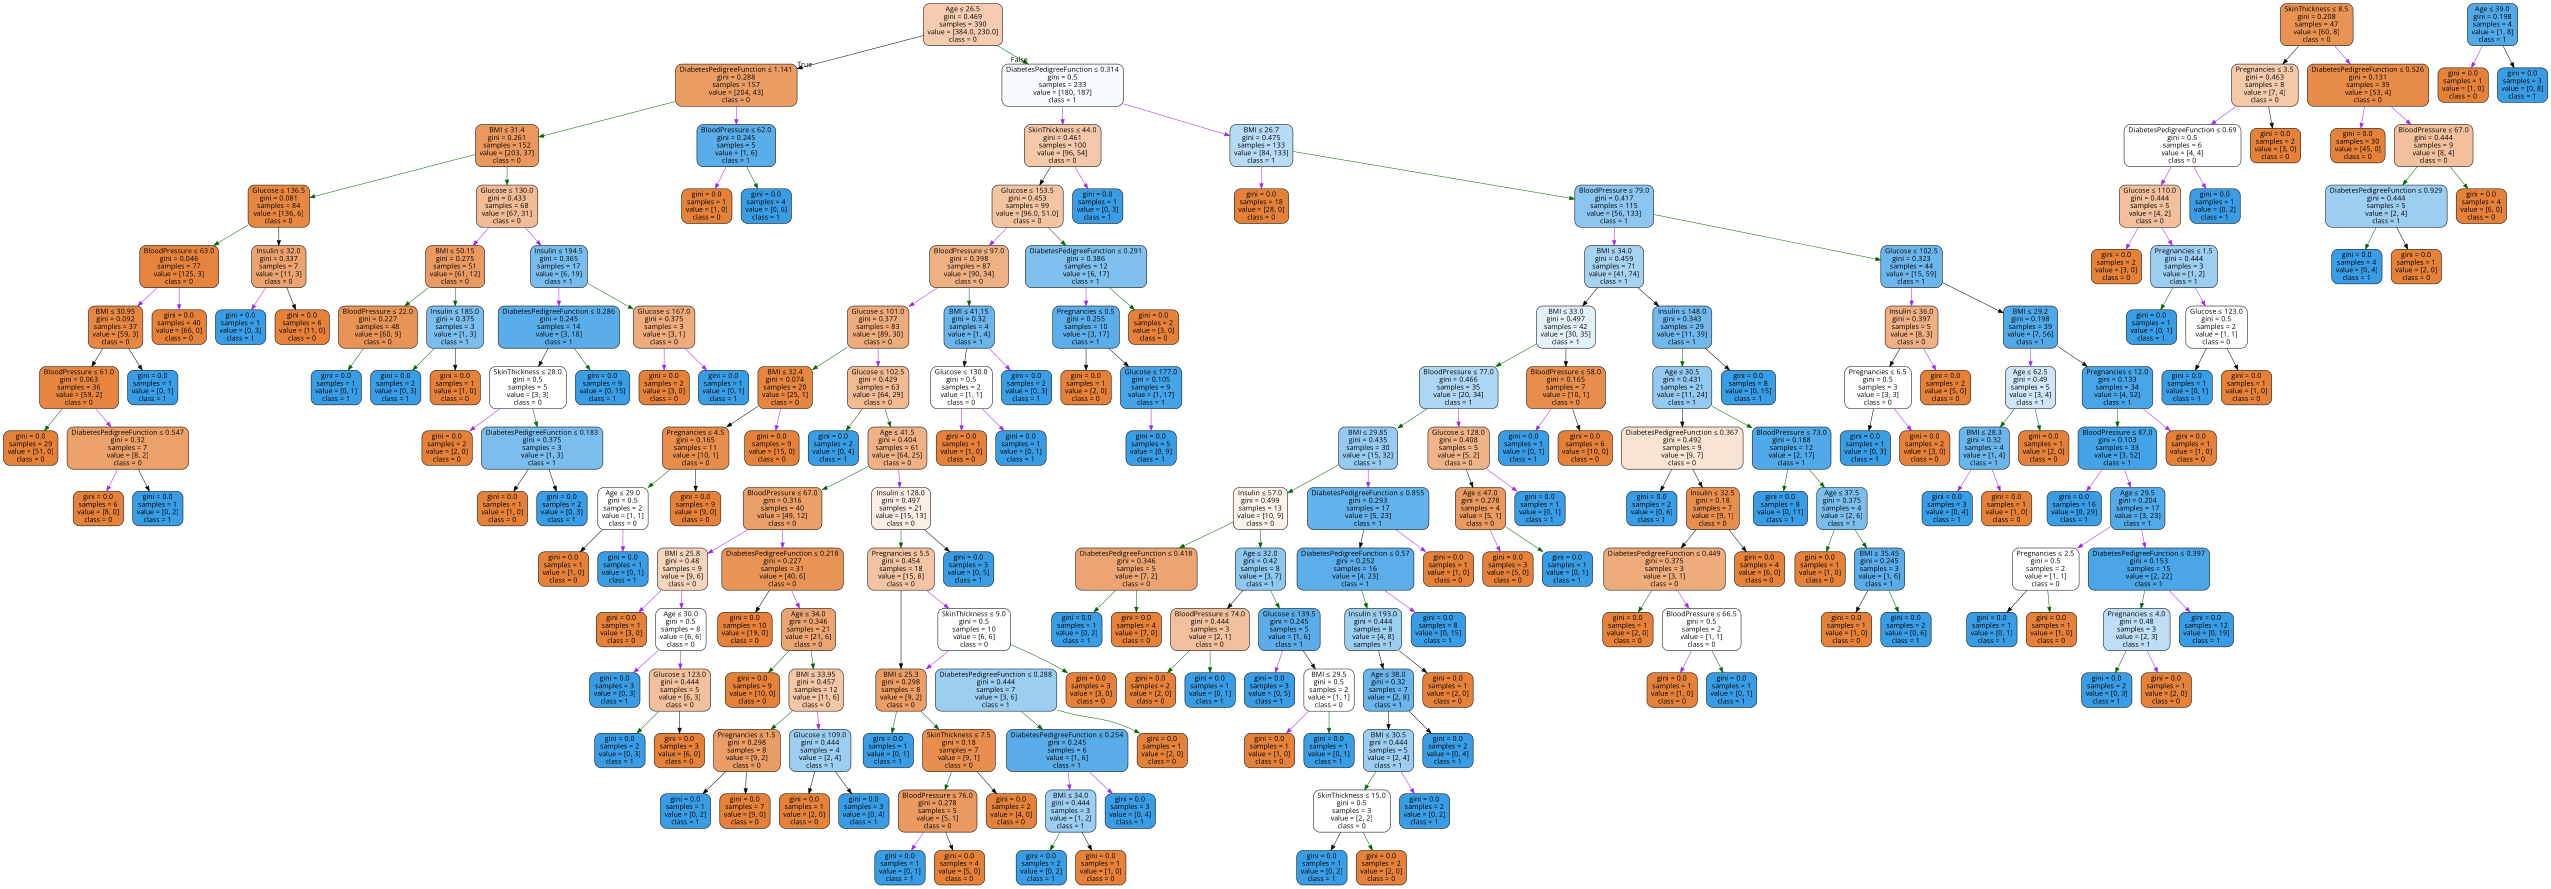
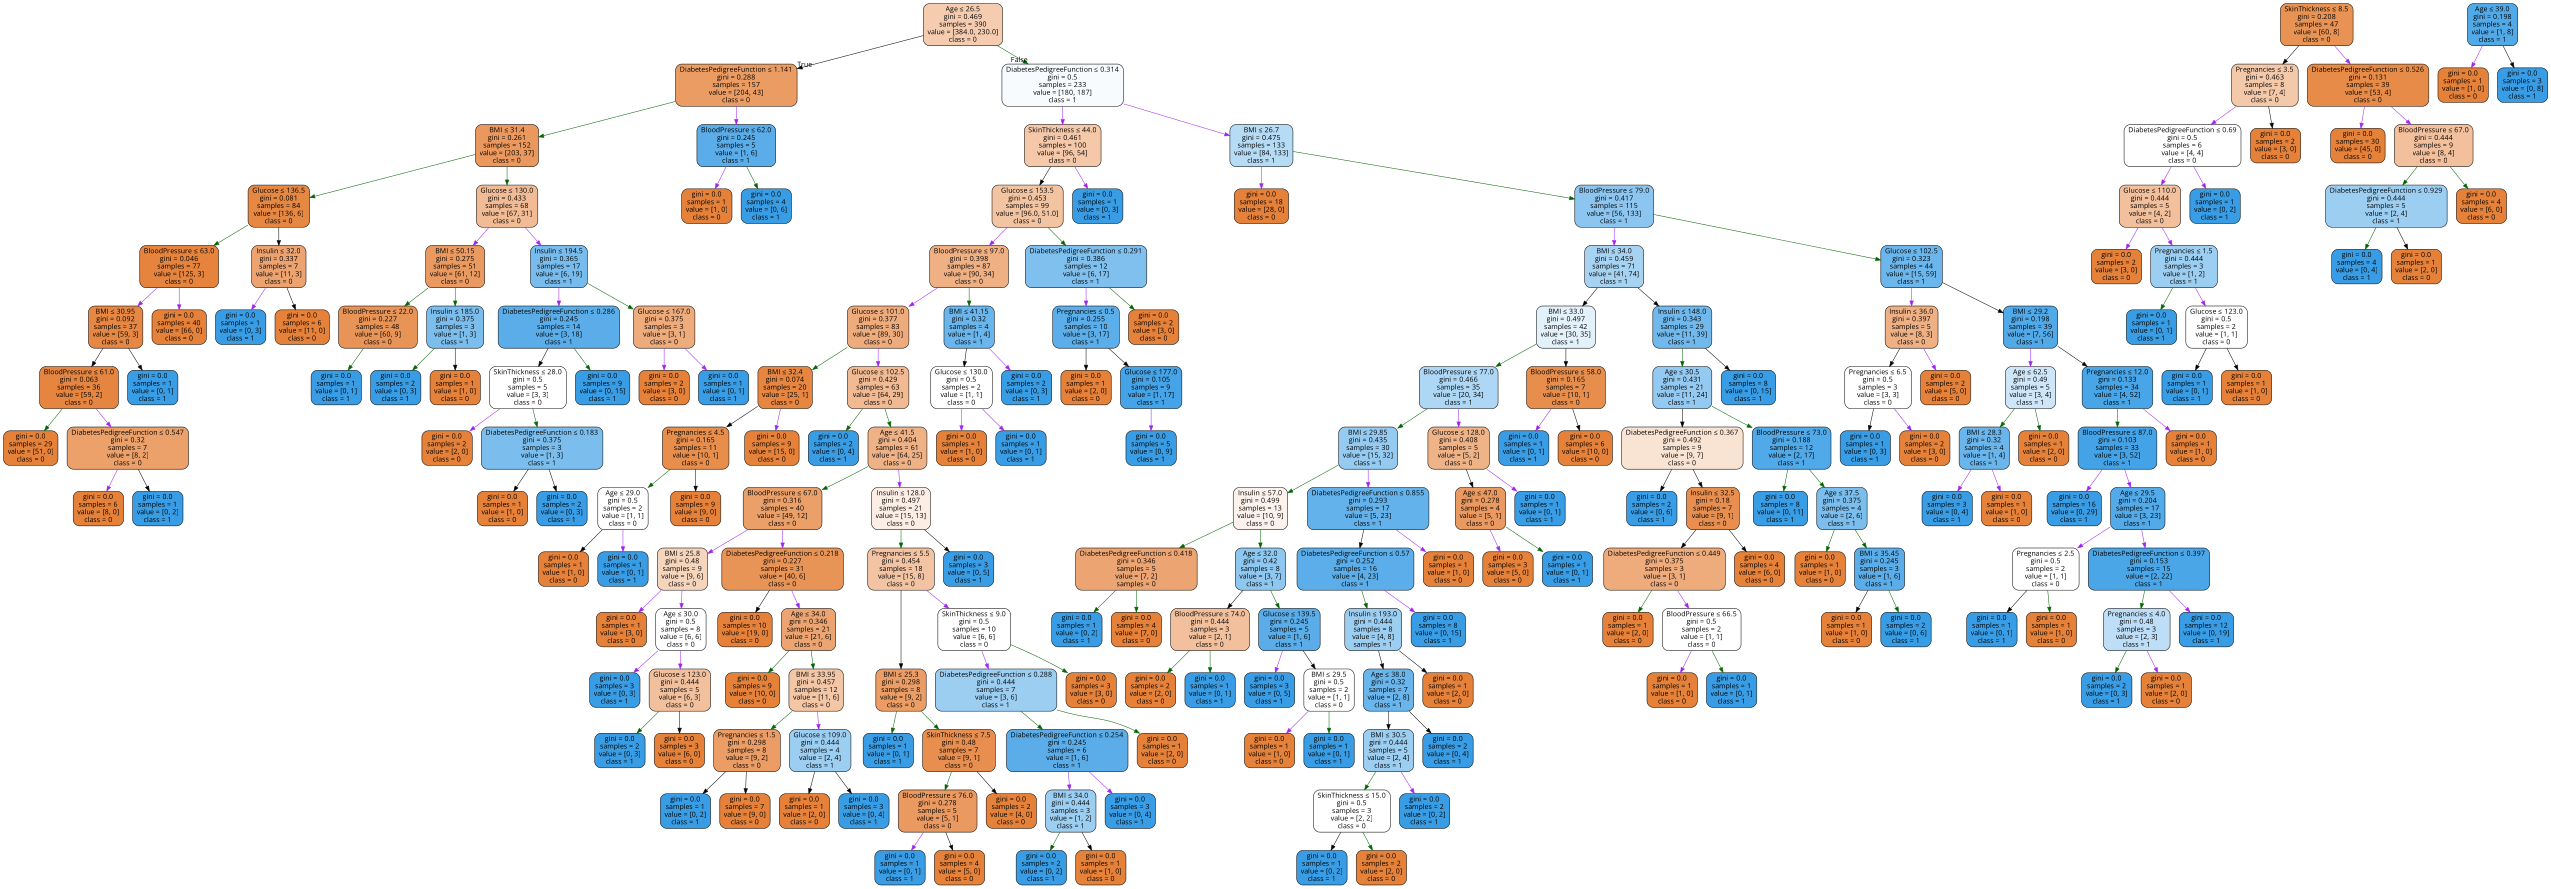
node "DiabetesPedigreeFunction ≤ 0.418": text "class = 0" -> "samples = 0"
edge "SkinThickness ≤ 9.0" -> "BMI ≤ 25.3": now "SkinThickness ≤ 9.0" -> "DiabetesPedigreeFunction ≤ 0.288"
node "SkinThickness ≤ 7.5": text "gini = 0.18" -> "gini = 0.48"
